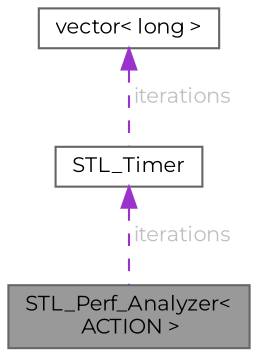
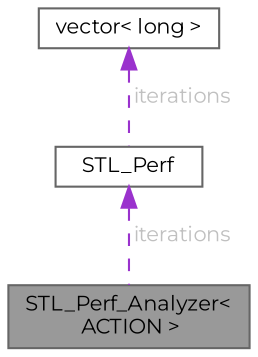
node "STL_Timer": label "STL_Timer" -> "STL_Perf"
